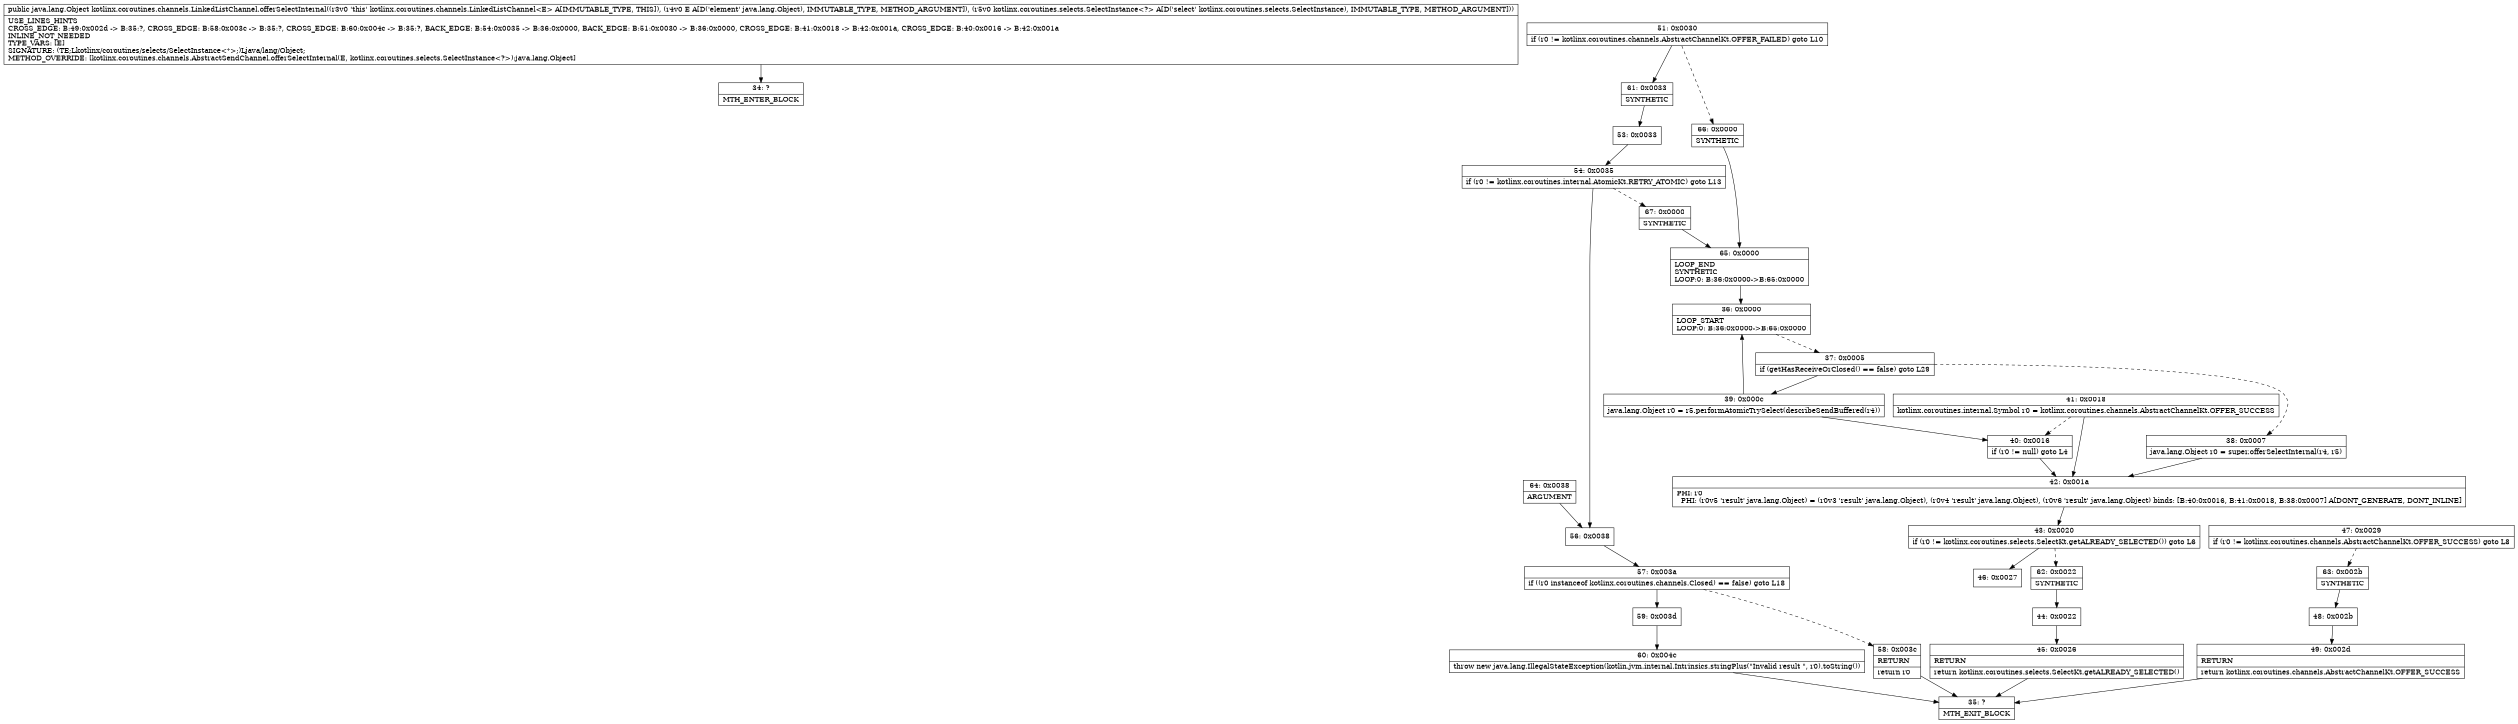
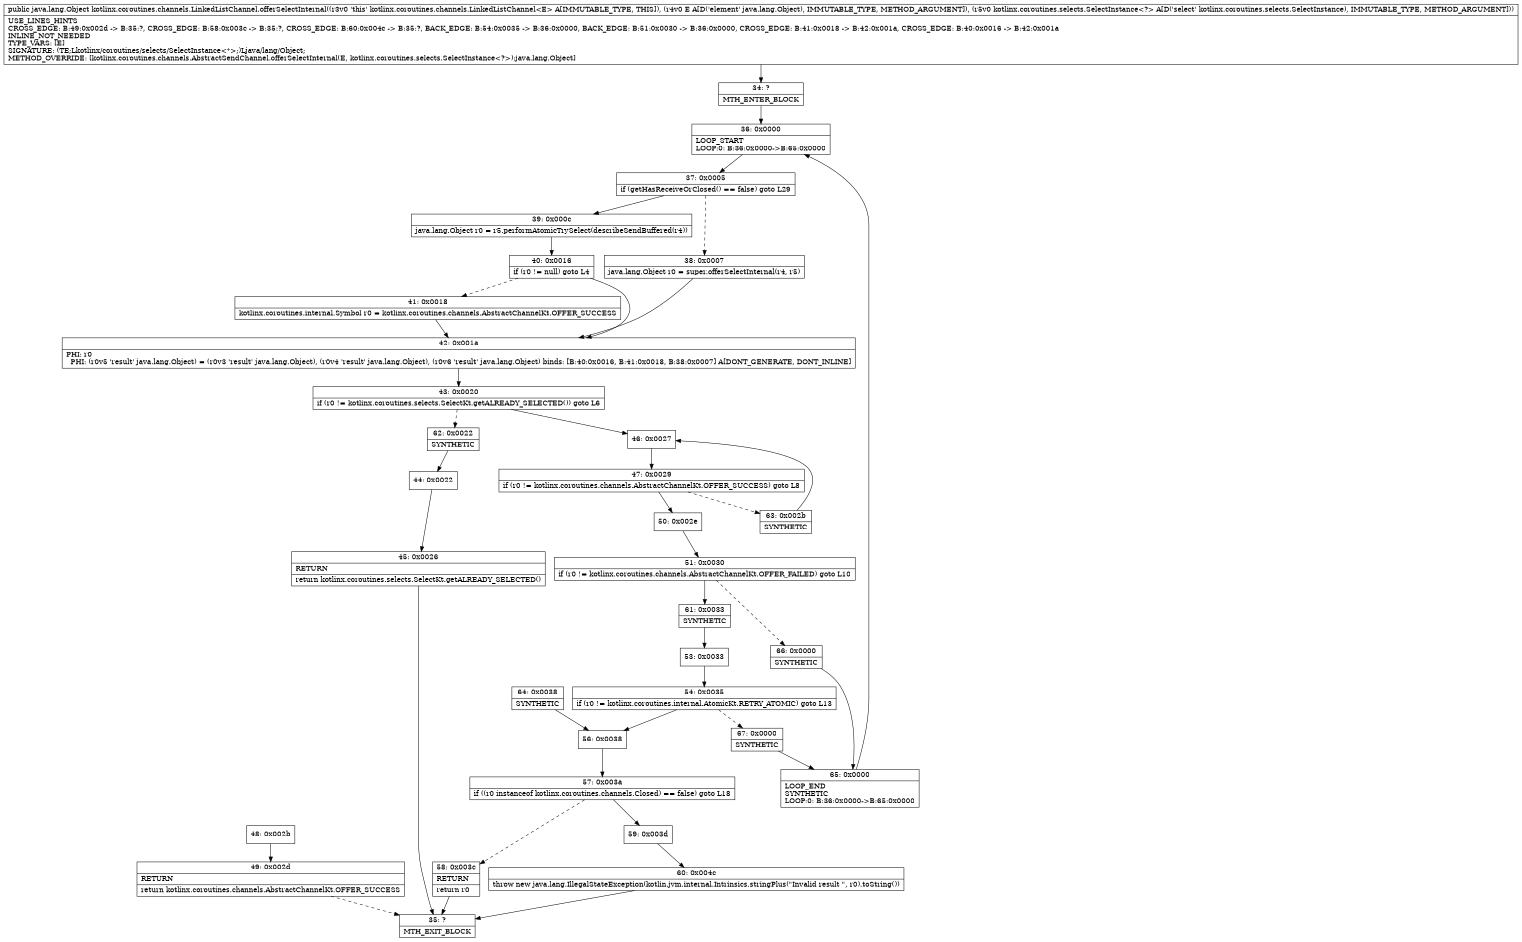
edge "36: 0x0000" -> "37: 0x0005": style dashed -> solid
edge "39: 0x000c" -> "36: 0x0000": now "34: ?" -> "36: 0x0000"
edge "41: 0x0018" -> "40: 0x0016": reversed
edge "46: 0x0027" -> "47: 0x0029": added
node "64: 0x0038": text "ARGUMENT" -> "SYNTHETIC"
node "50: 0x002e": added
edge "63: 0x002b" -> "48: 0x002b": now "63: 0x002b" -> "46: 0x0027"
edge "49: 0x002d" -> "35: ?": style solid -> dashed
